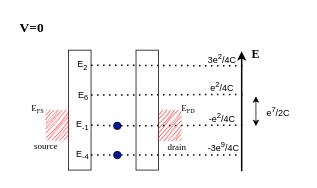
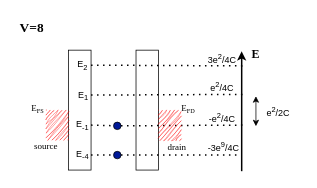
node "V=0": label "V=0" -> "V=8"
node "E6": label "E6" -> "E1"
node "e7/2C": label "e7/2C" -> "e2/2C"
